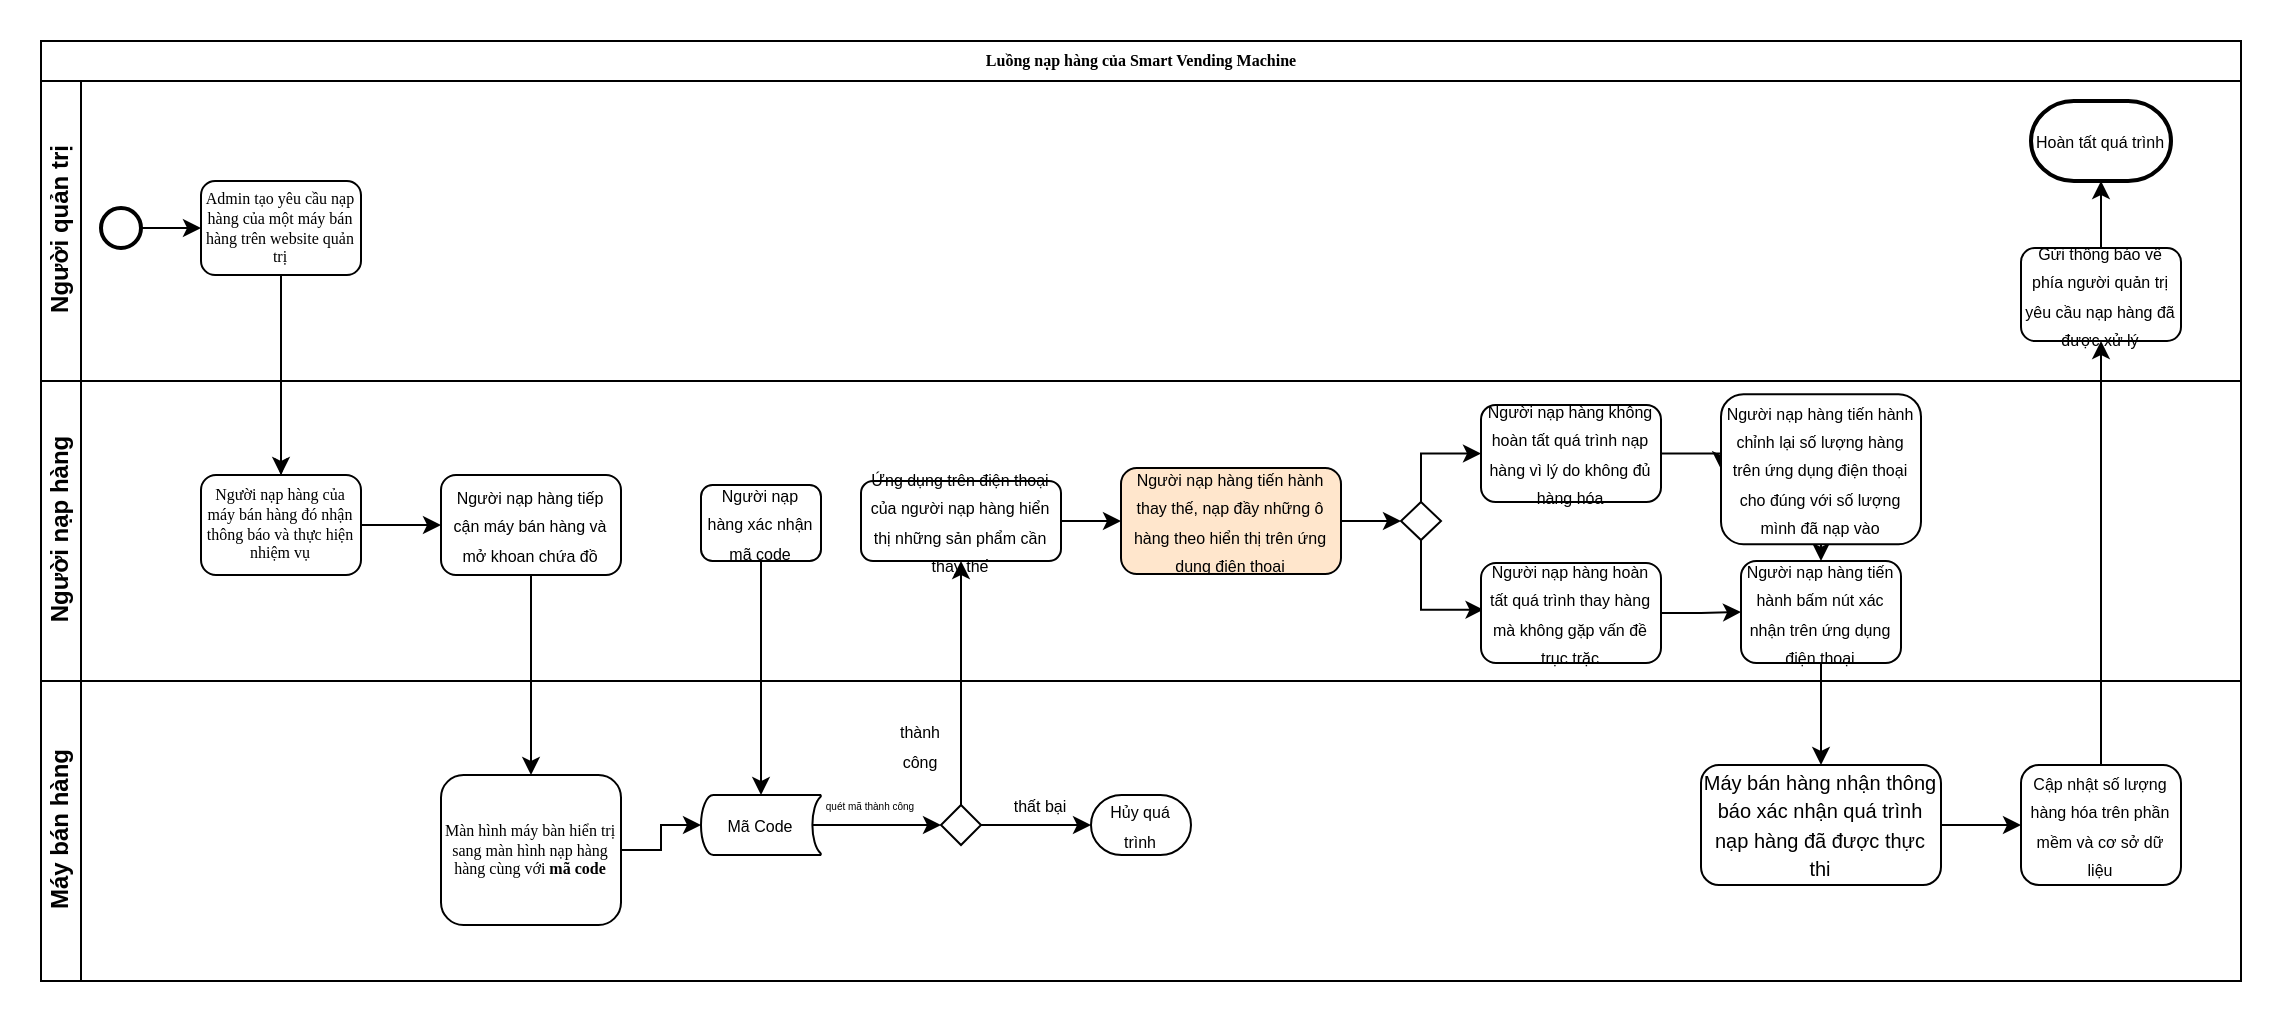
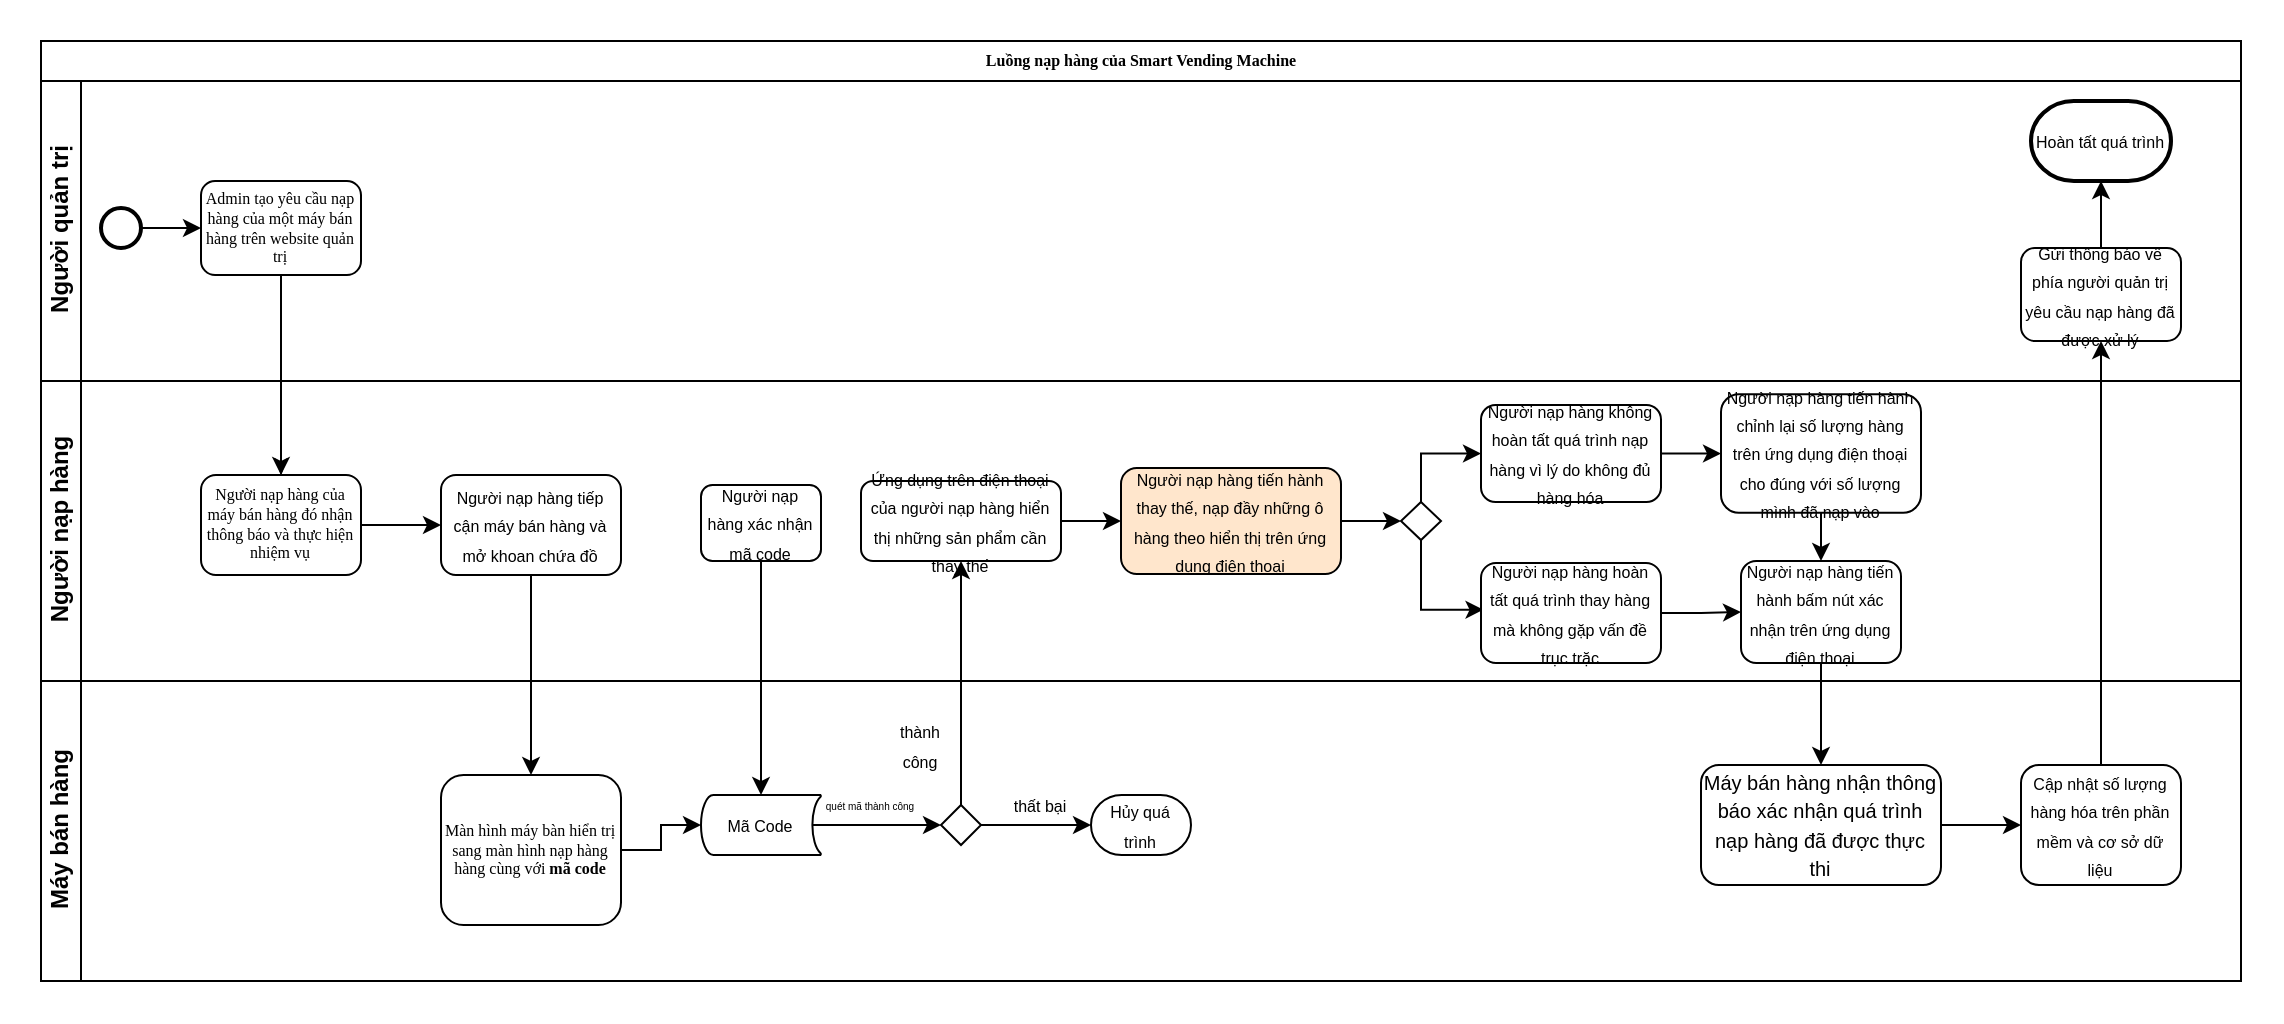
node "Người nạp hàng tiến hành chỉnh lại số lượng hàng trên ứng dụng điện thoại cho đúng với số lượng mình đã nạp vào": size 200x150 -> 200x119
